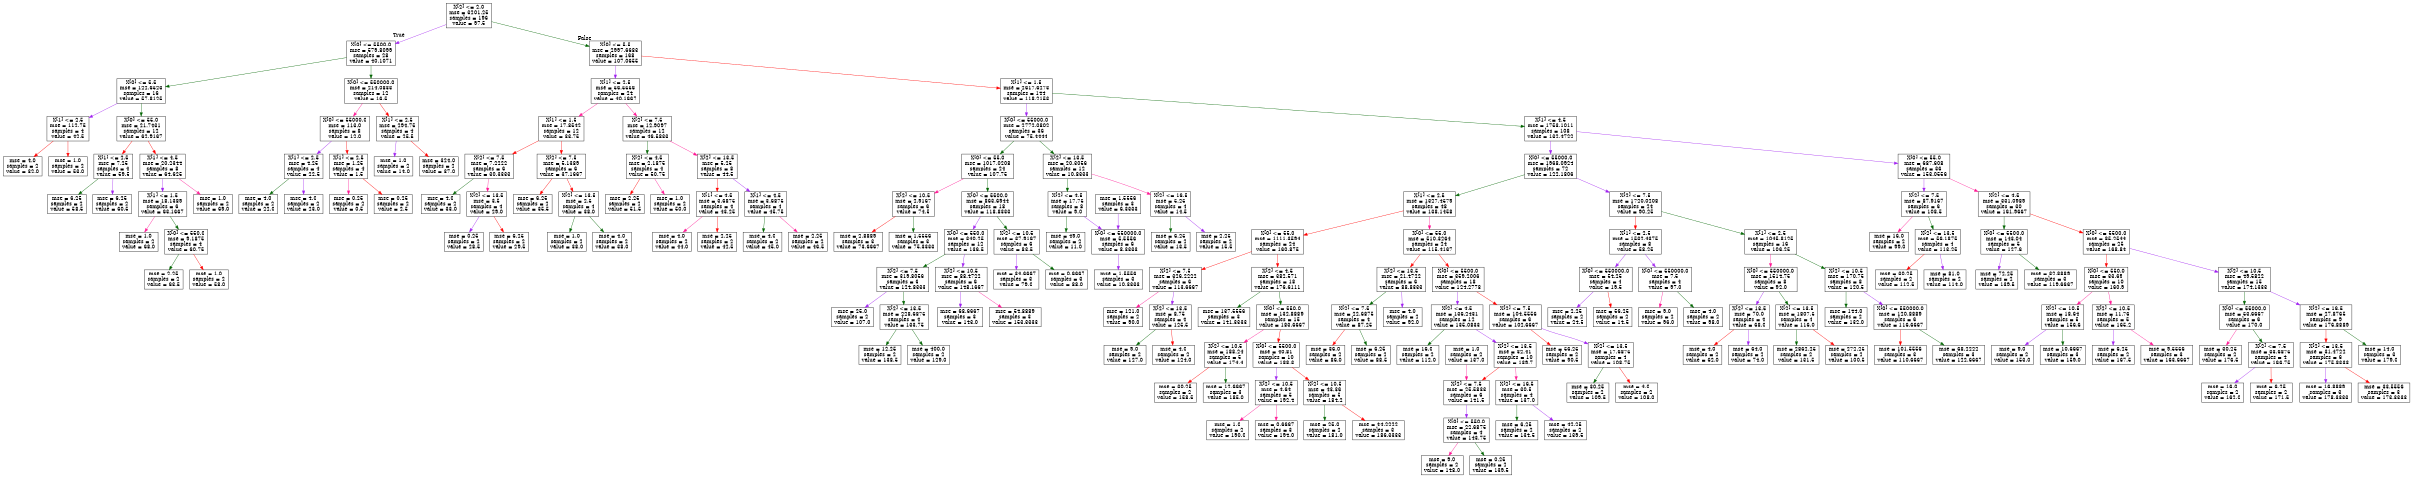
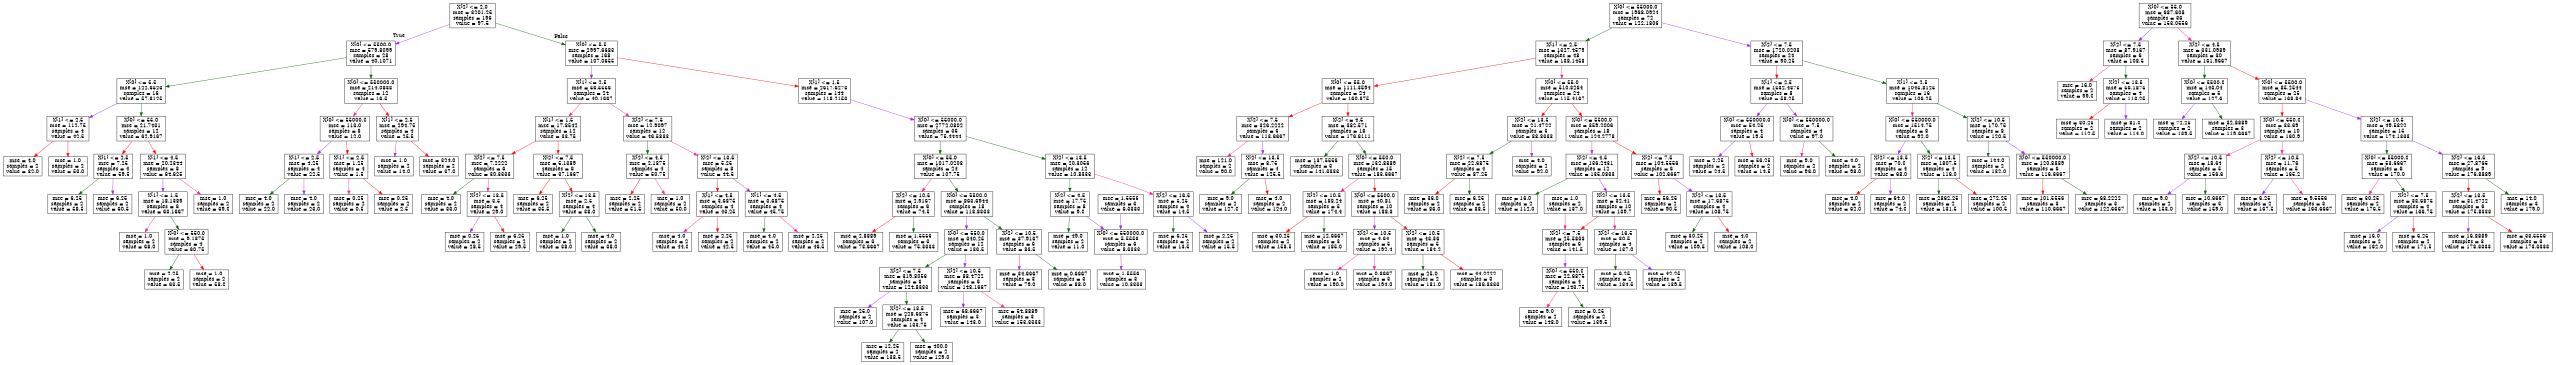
node "X[1] <= 4.5 mse = 1753.1011 samples = 108 value = 132.4722": removed
